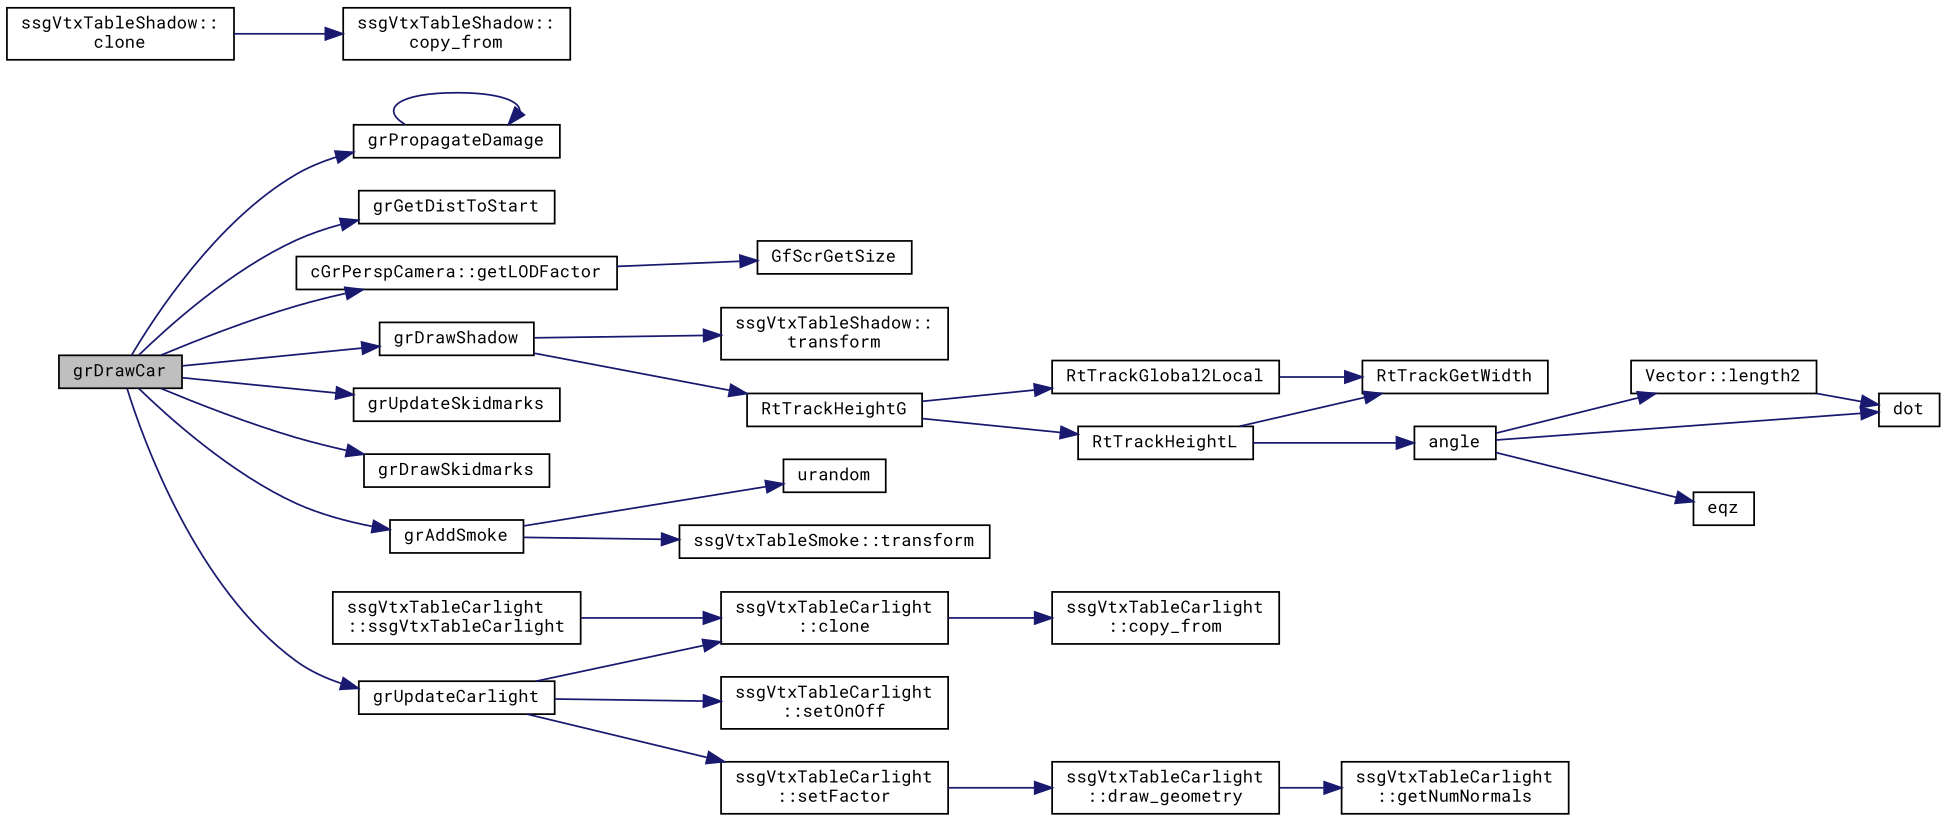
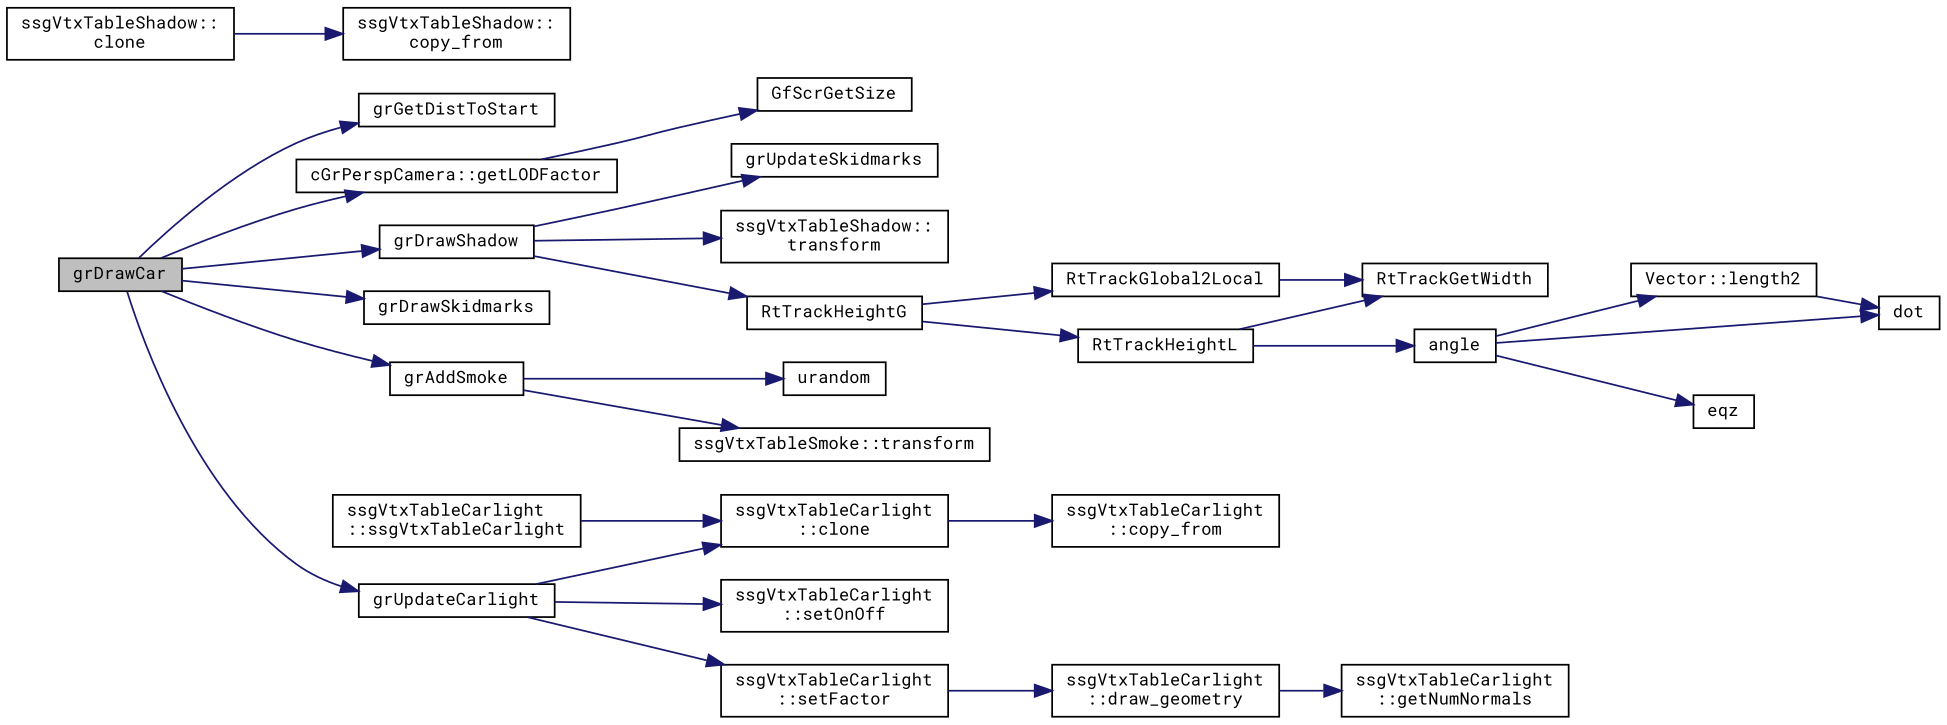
node "grPropagateDamage": removed
edge "grDrawCar" -> "grUpdateSkidmarks": now "grDrawShadow" -> "grUpdateSkidmarks"
